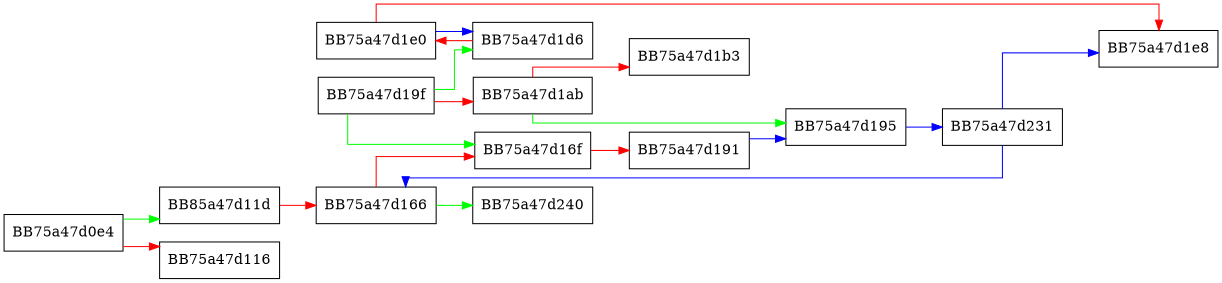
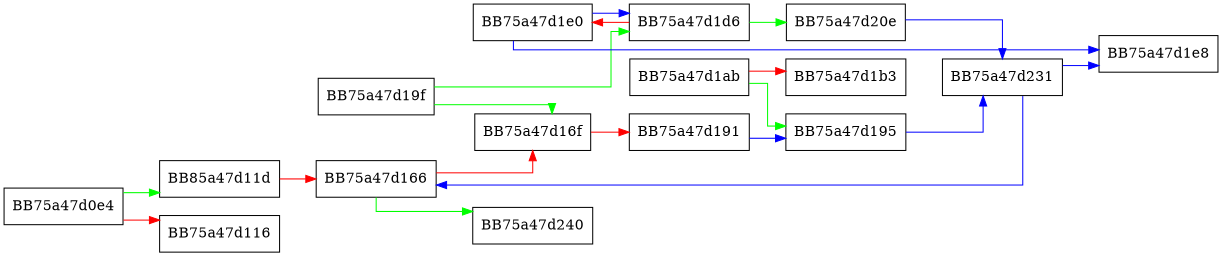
edge "BB75a47d1e0" -> "BB75a47d1e8": color red -> blue
node "BB75a47d20e": added
edge "BB75a47d19f" -> "BB75a47d1ab": removed
